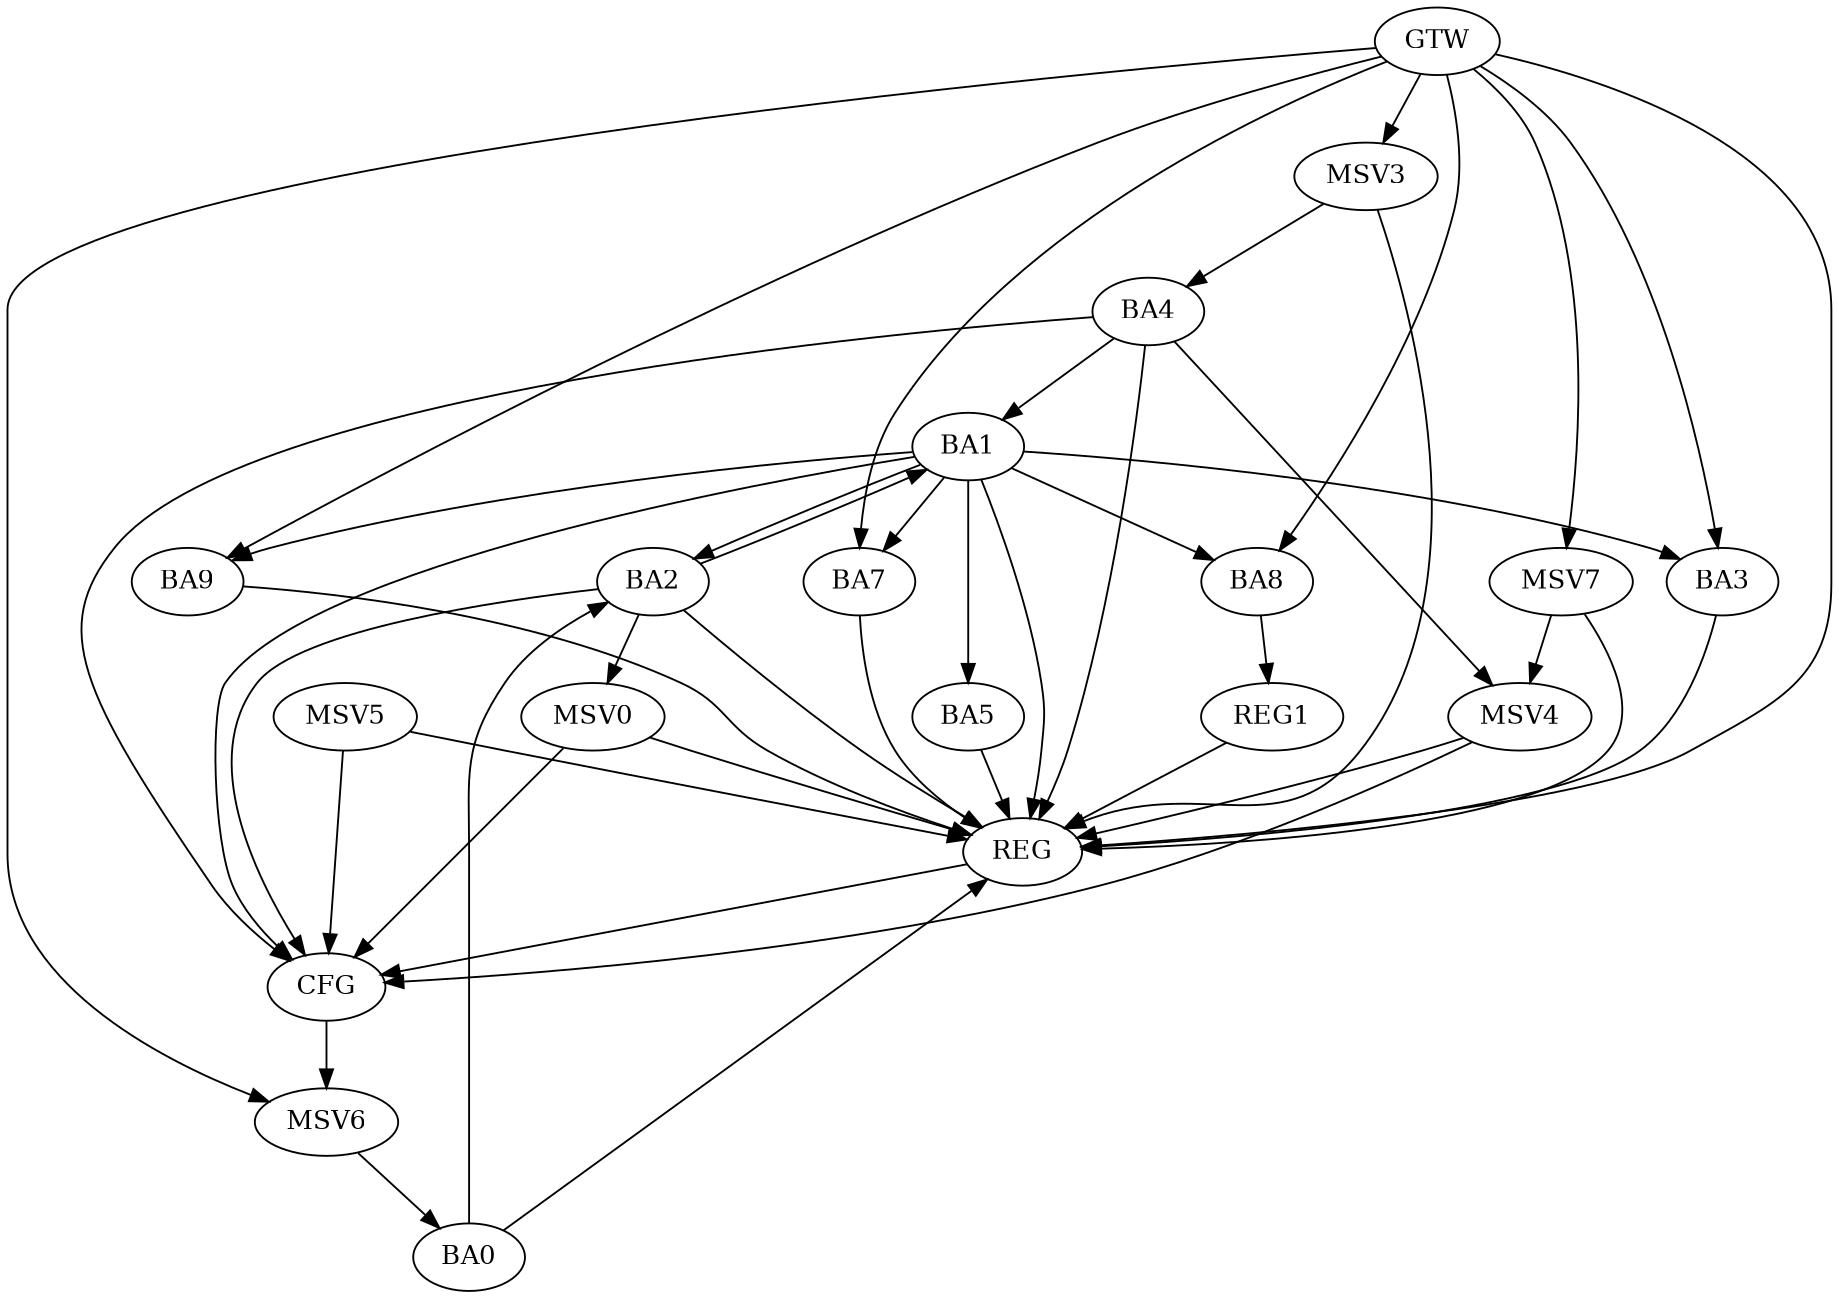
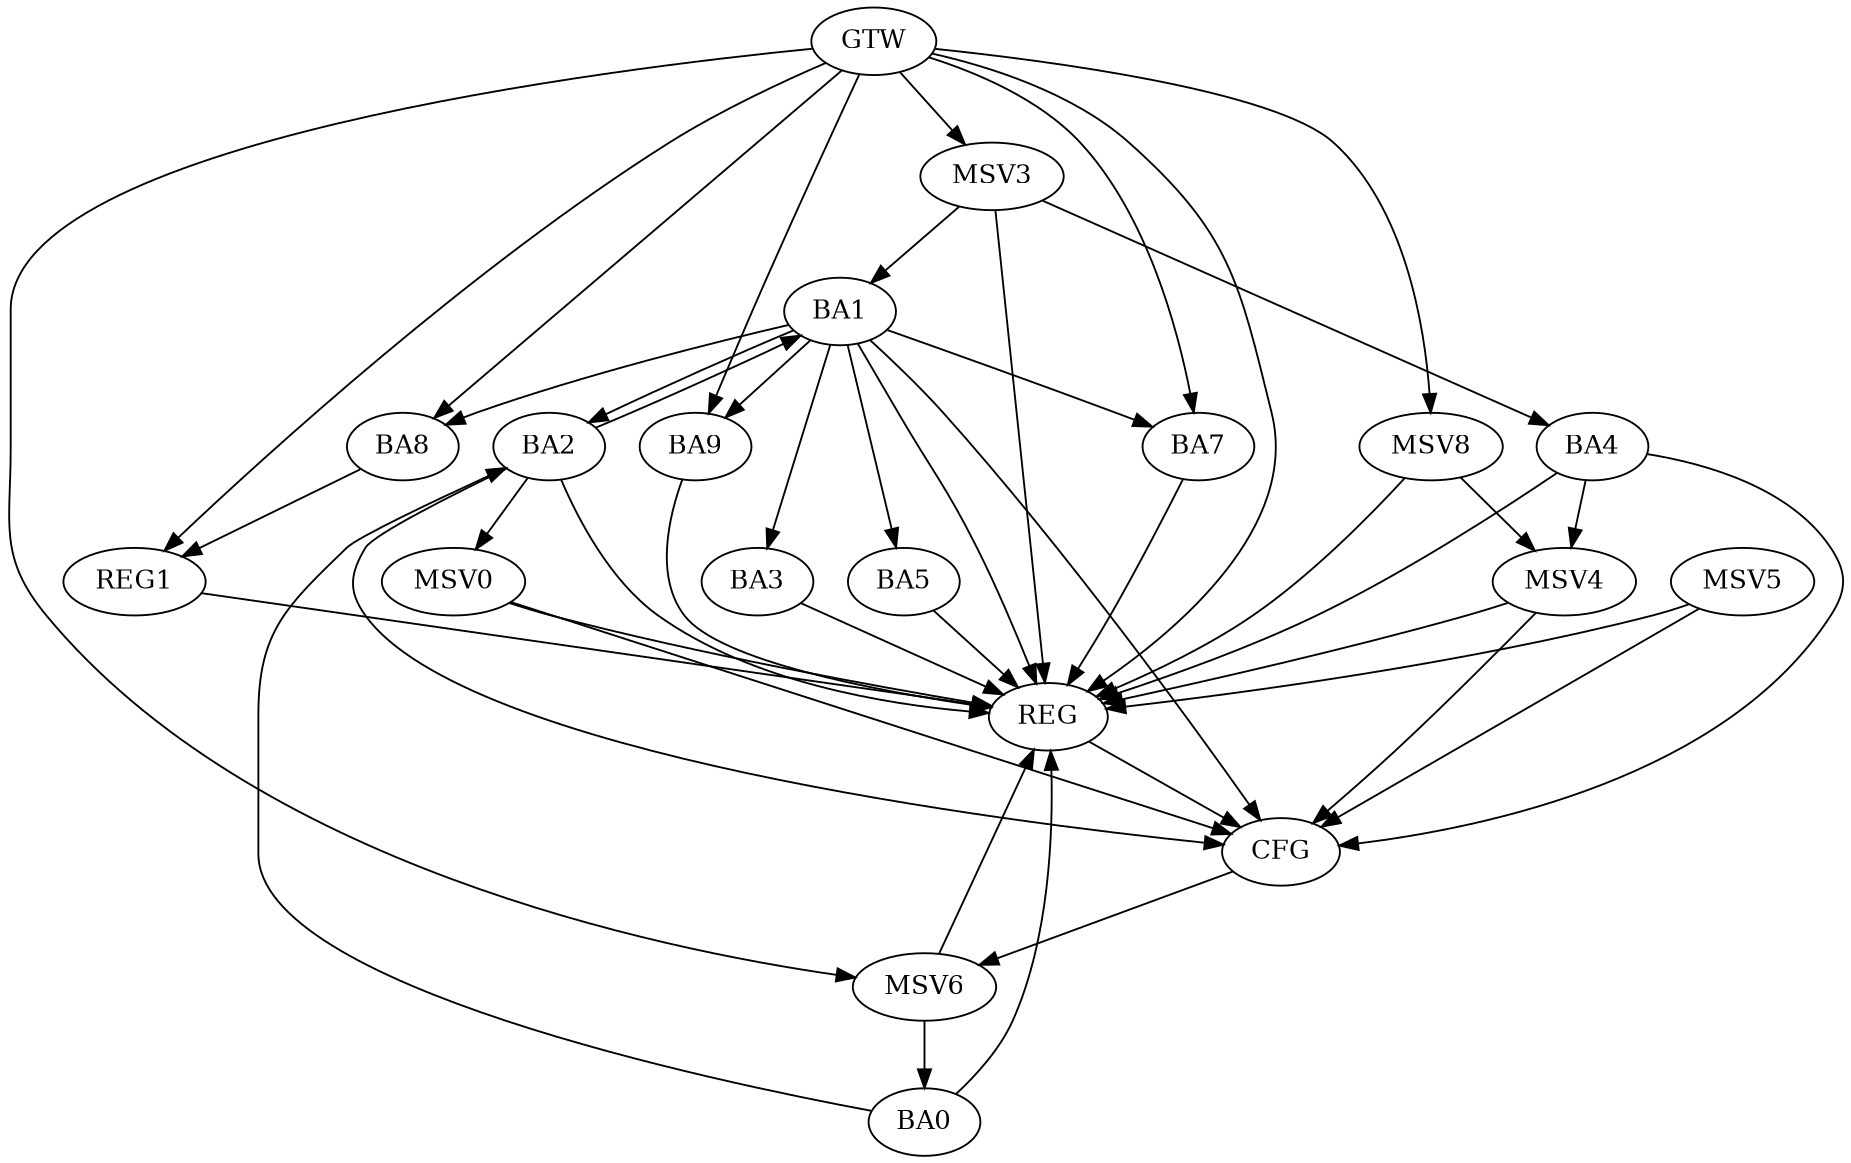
edge "GTW" -> "BA3": now "GTW" -> "REG1"
edge "BA4" -> "BA1": now "MSV3" -> "BA1"
node "MSV7": label "MSV7" -> "MSV8"
edge "MSV6" -> "REG": added
